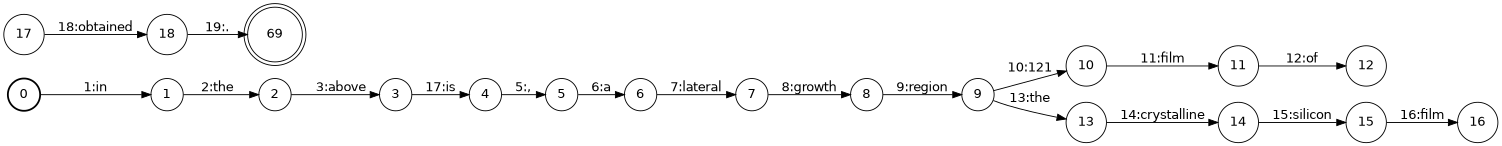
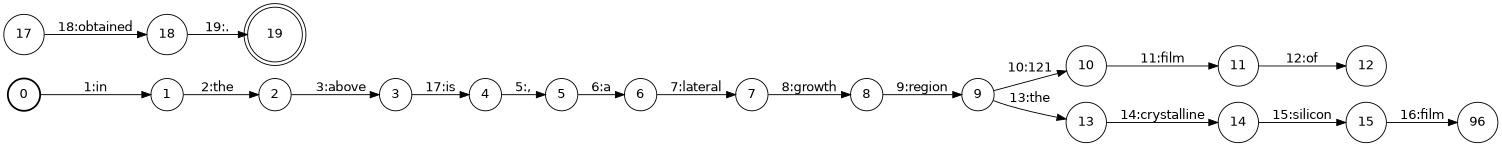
node "69": label "69" -> "19"
node "16": label "16" -> "96"
